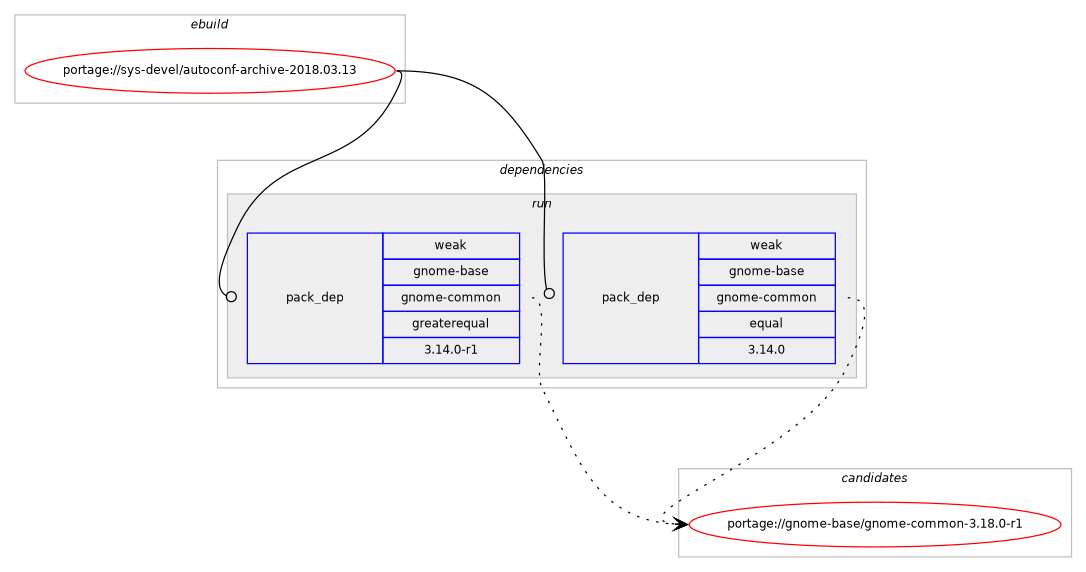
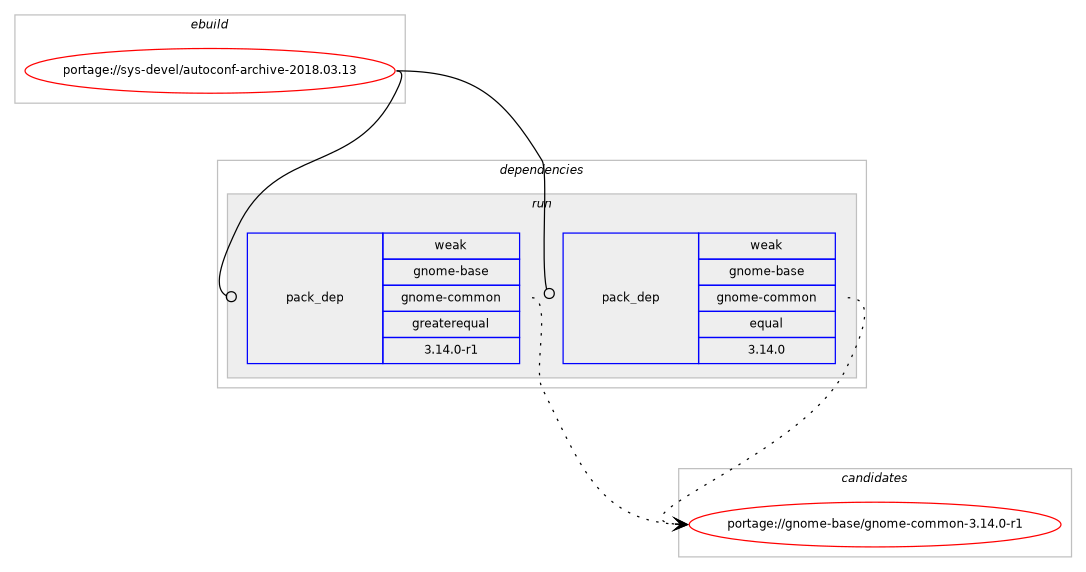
node "portage://gnome-base/gnome-common-3.18.0-r1": label "portage://gnome-base/gnome-common-3.18.0-r1" -> "portage://gnome-base/gnome-common-3.14.0-r1"
